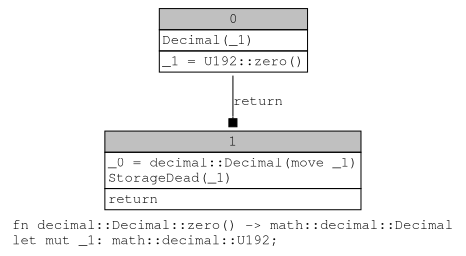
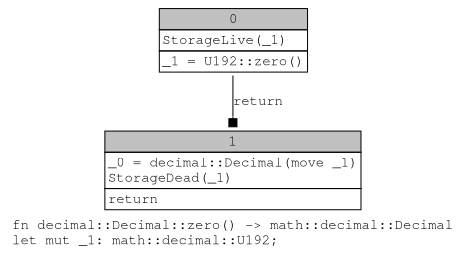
node "0": text "Decimal(_1)" -> "StorageLive(_1)"
